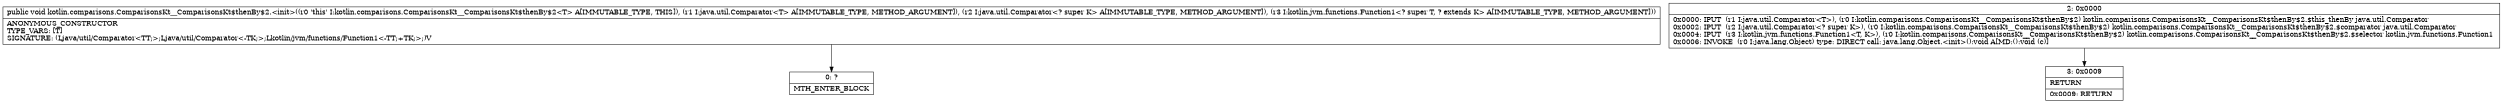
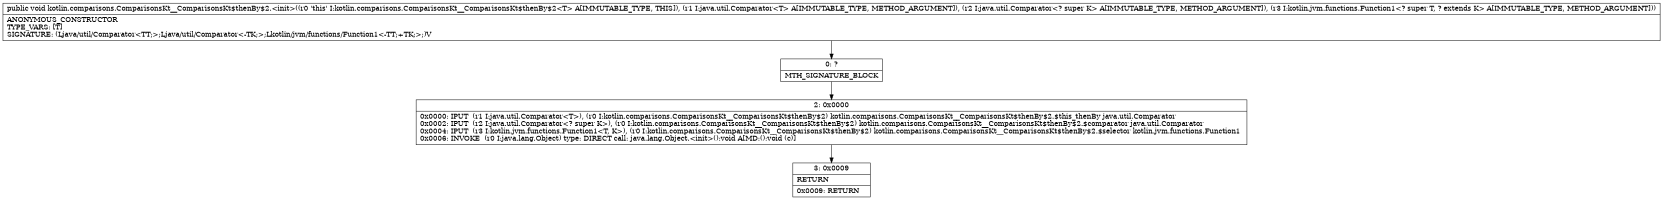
edge "0: ?" -> "2: 0x0000": added
node "0: ?": text "MTH_ENTER_BLOCK" -> "MTH_SIGNATURE_BLOCK"
